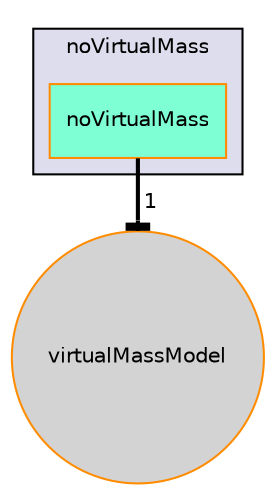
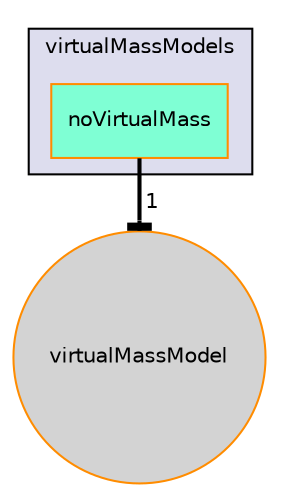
cluster "noVirtualMass": label "noVirtualMass" -> "virtualMassModels"
